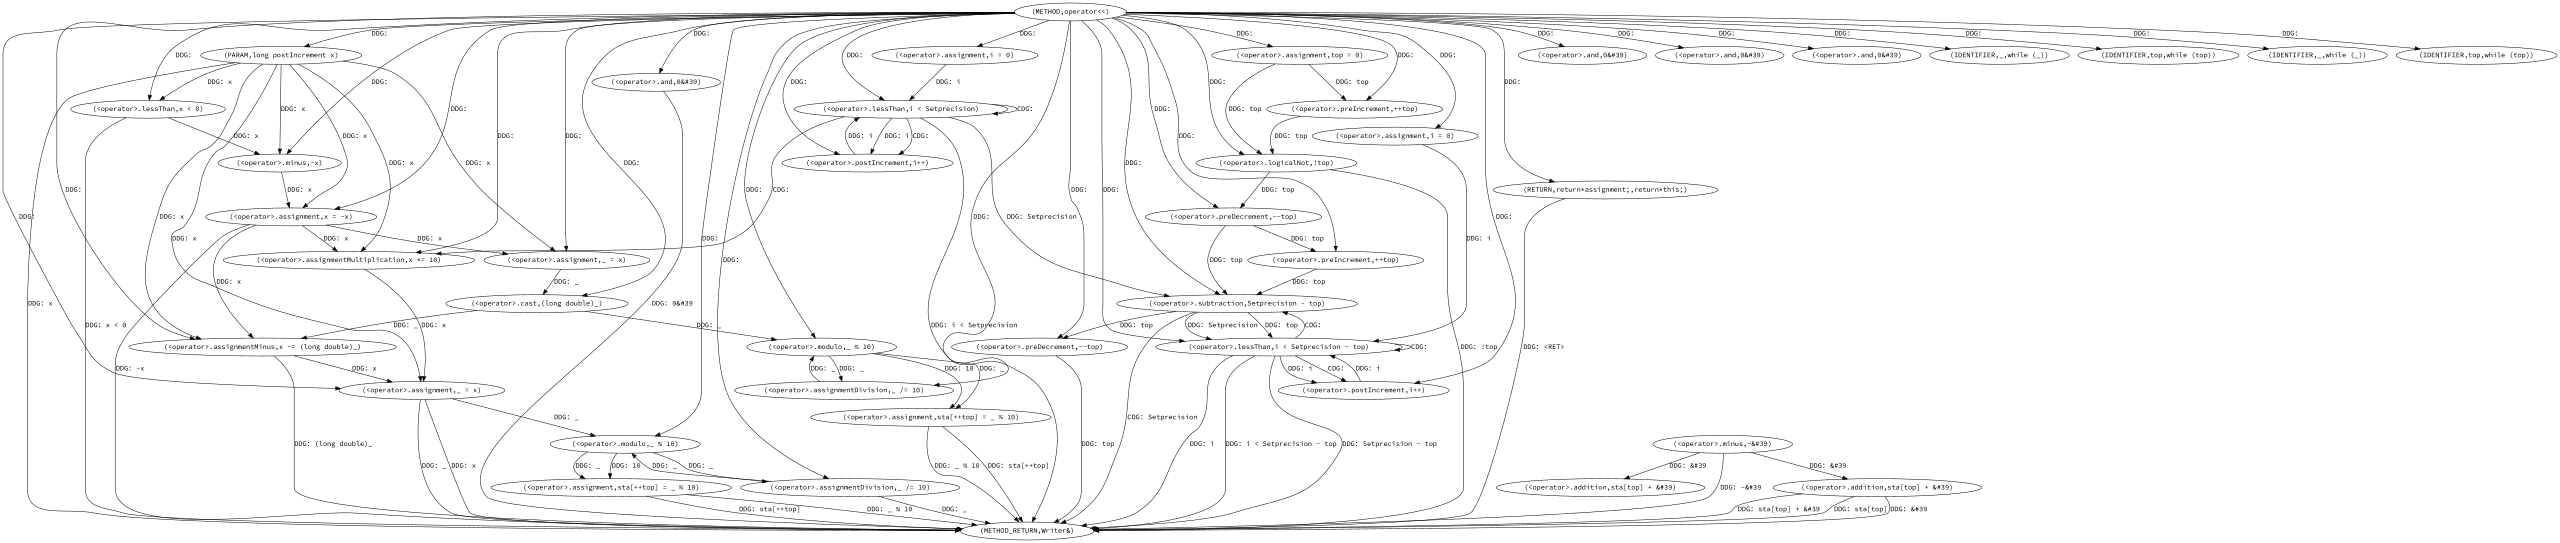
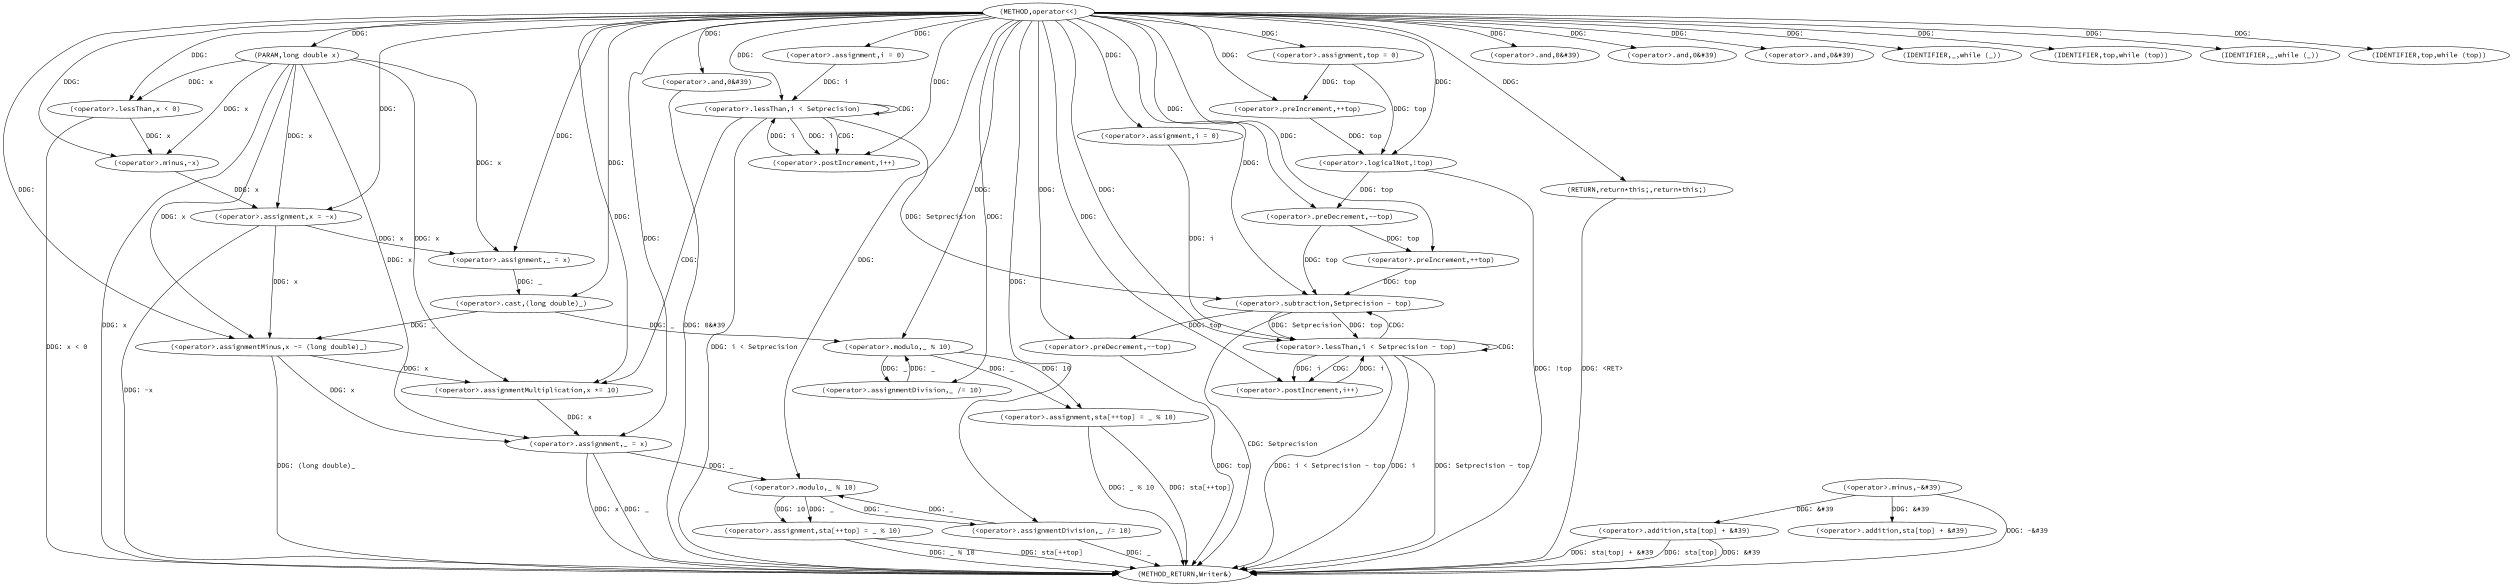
node "(PARAM,long postIncrement x)": label "(PARAM,long postIncrement x)" -> "(PARAM,long double x)"
node "(RETURN,return*assignment;,return*this;)": label "(RETURN,return*assignment;,return*this;)" -> "(RETURN,return*this;,return*this;)"
edge "(<operator>.assignment,x = -x)" -> "(<operator>.assignmentMultiplication,x *= 10)": now "(<operator>.assignmentMinus,x -= (long double)_)" -> "(<operator>.assignmentMultiplication,x *= 10)"
